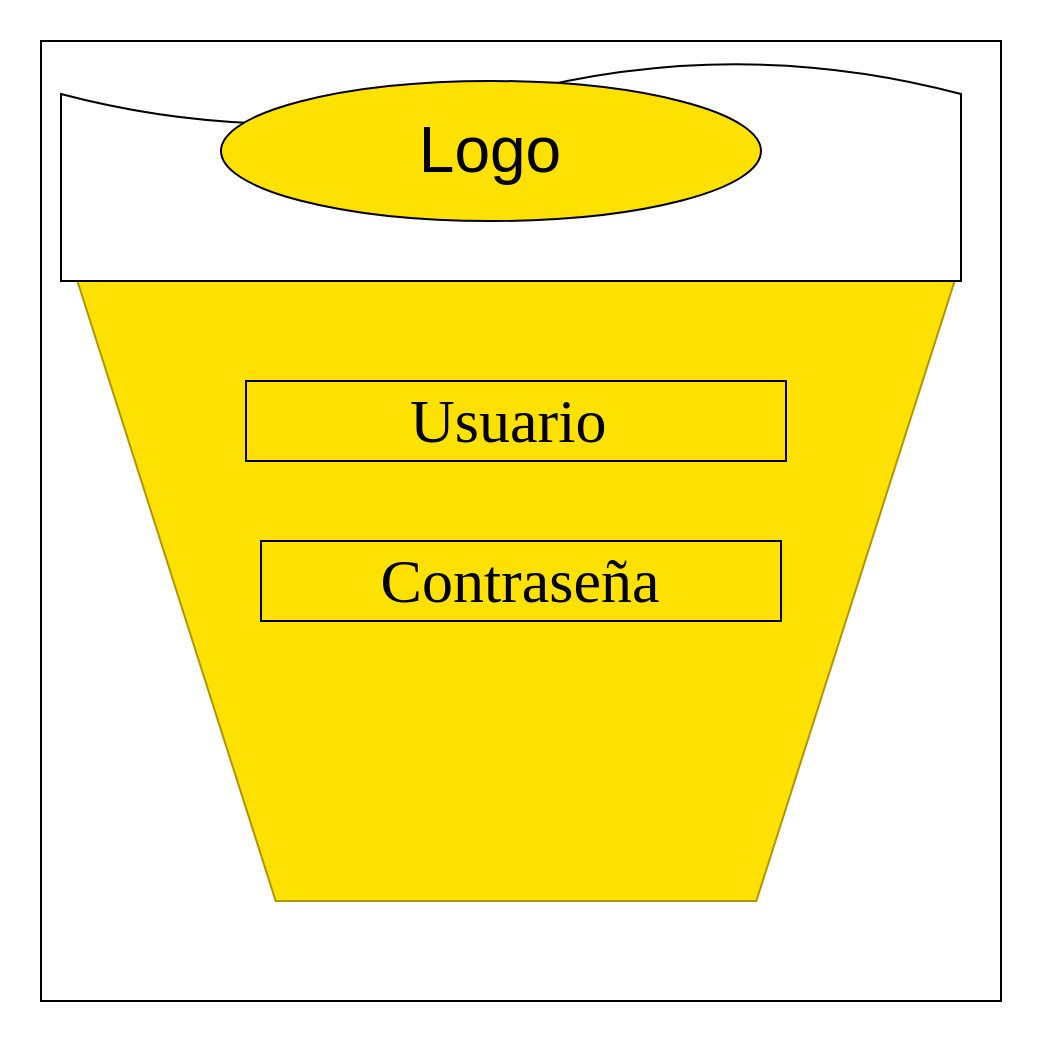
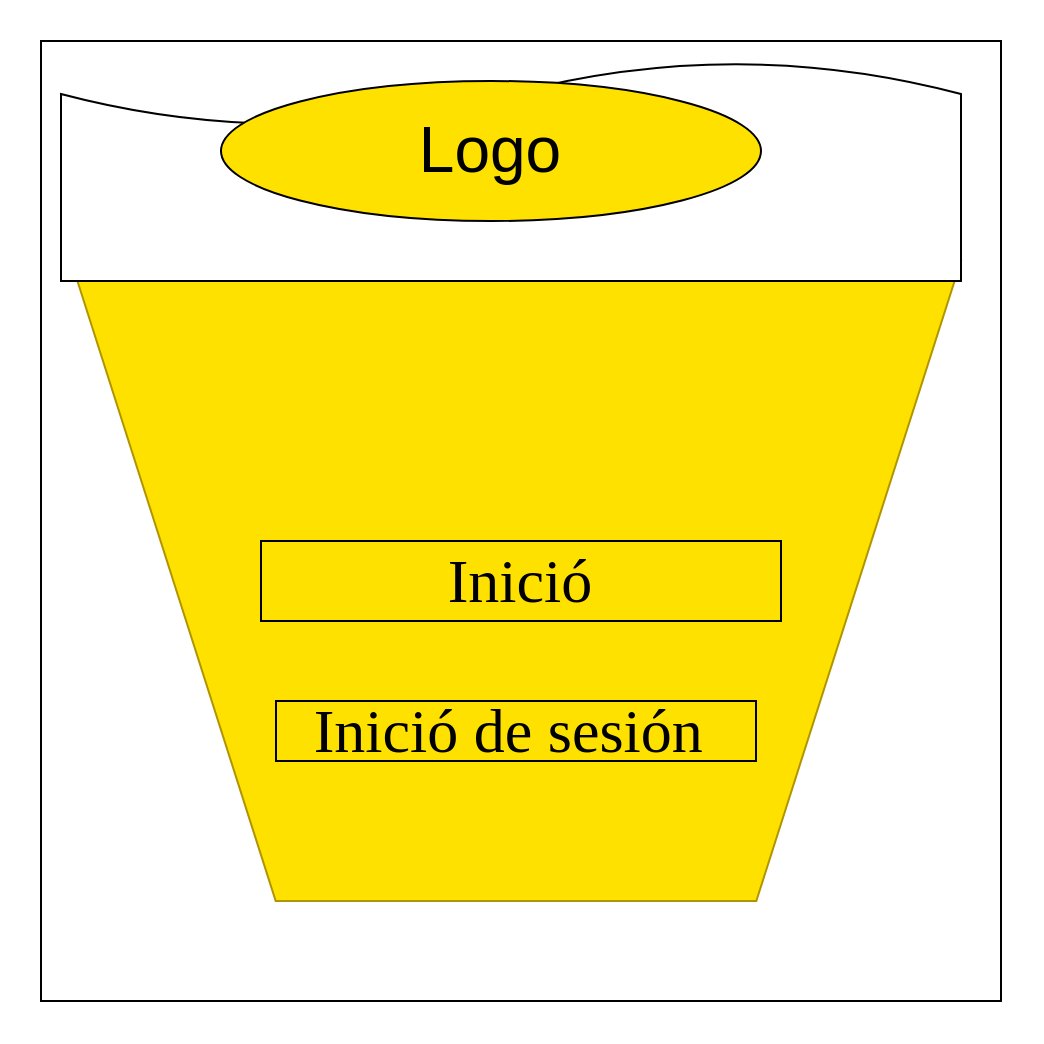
node "Usuario": removed
node "Contraseña": label "Contraseña" -> "Inició"
node "Inició de sesión": added
